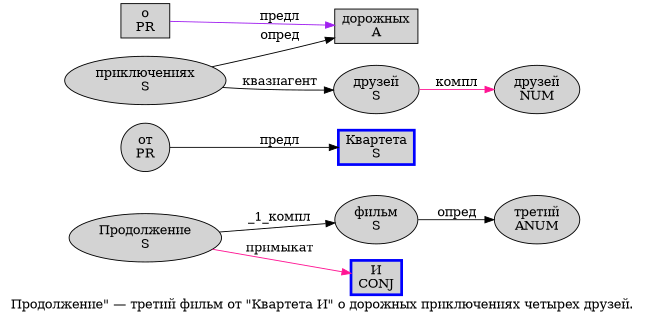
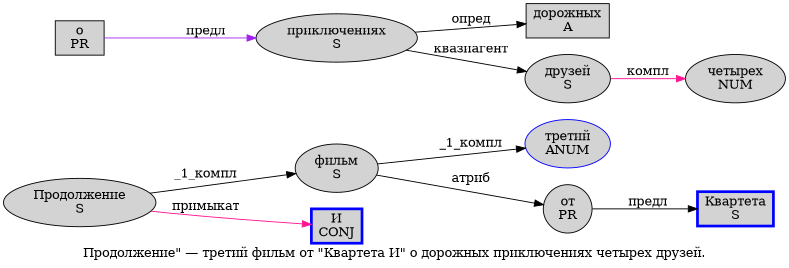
edge "о PR" -> "дорожных A": now "о PR" -> "приключениях S"
node "друзей NUM": label "друзей NUM" -> "четырех NUM"
edge "фильм S" -> "от PR": added, label "атриб"
edge "фильм S" -> "третий ANUM": label "опред" -> "_1_компл"
node "третий ANUM": color black -> blue
